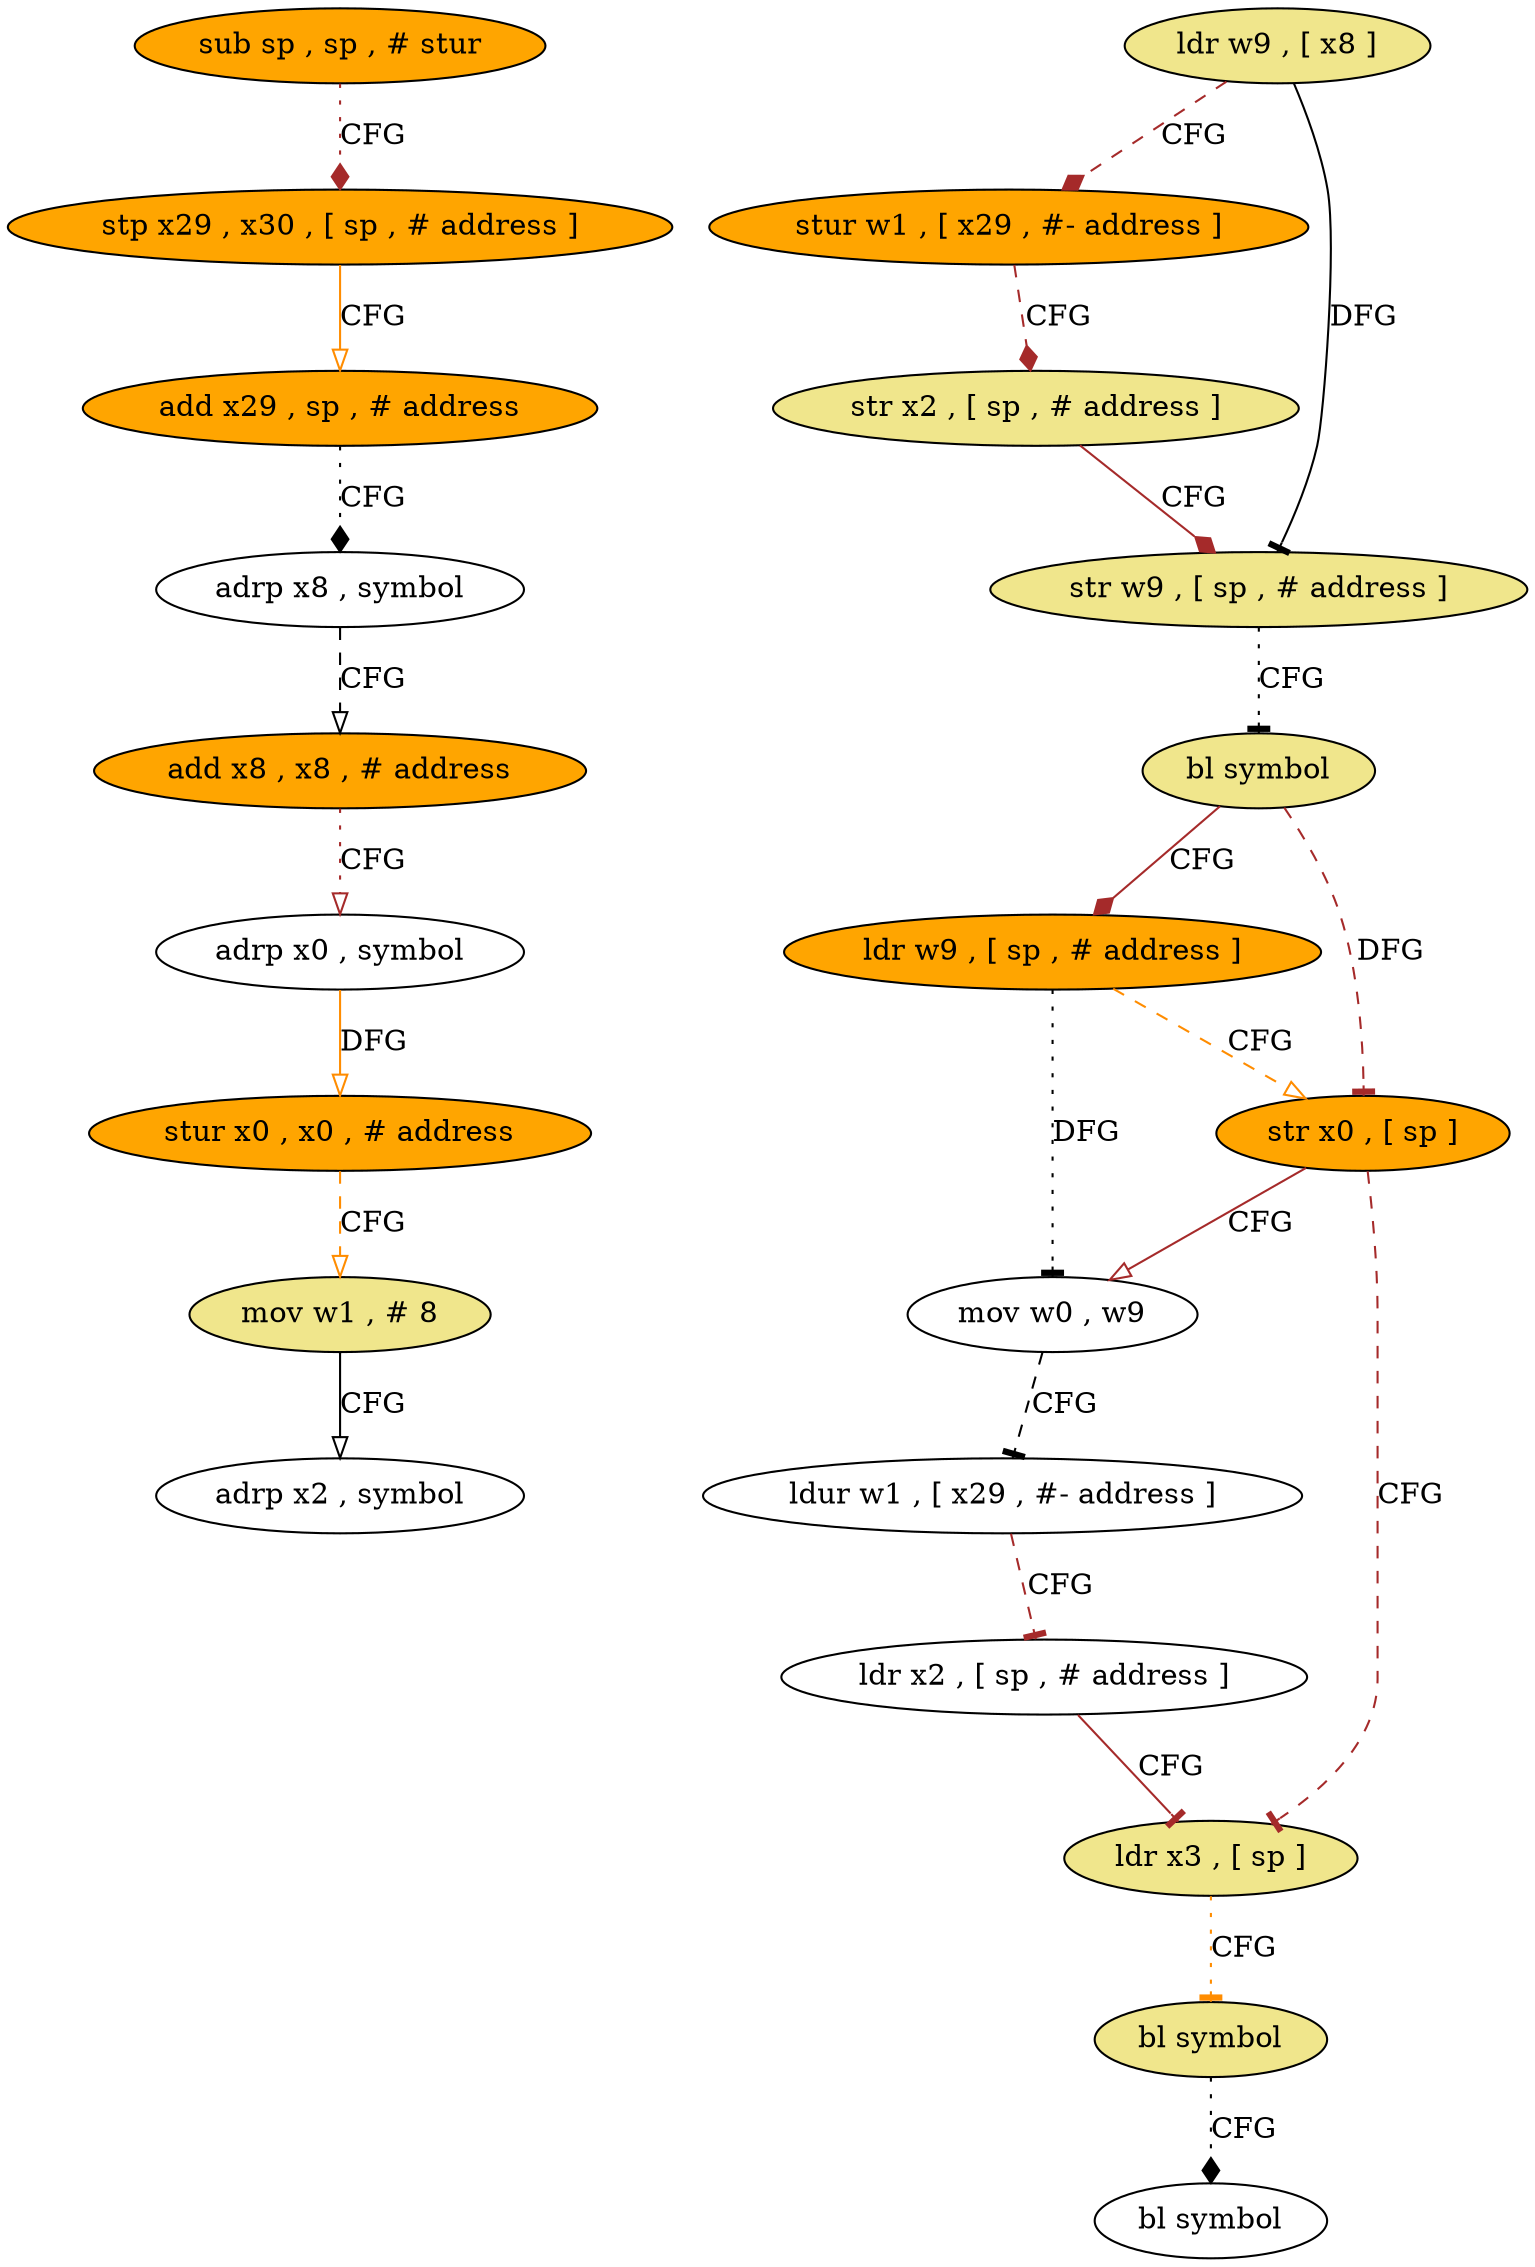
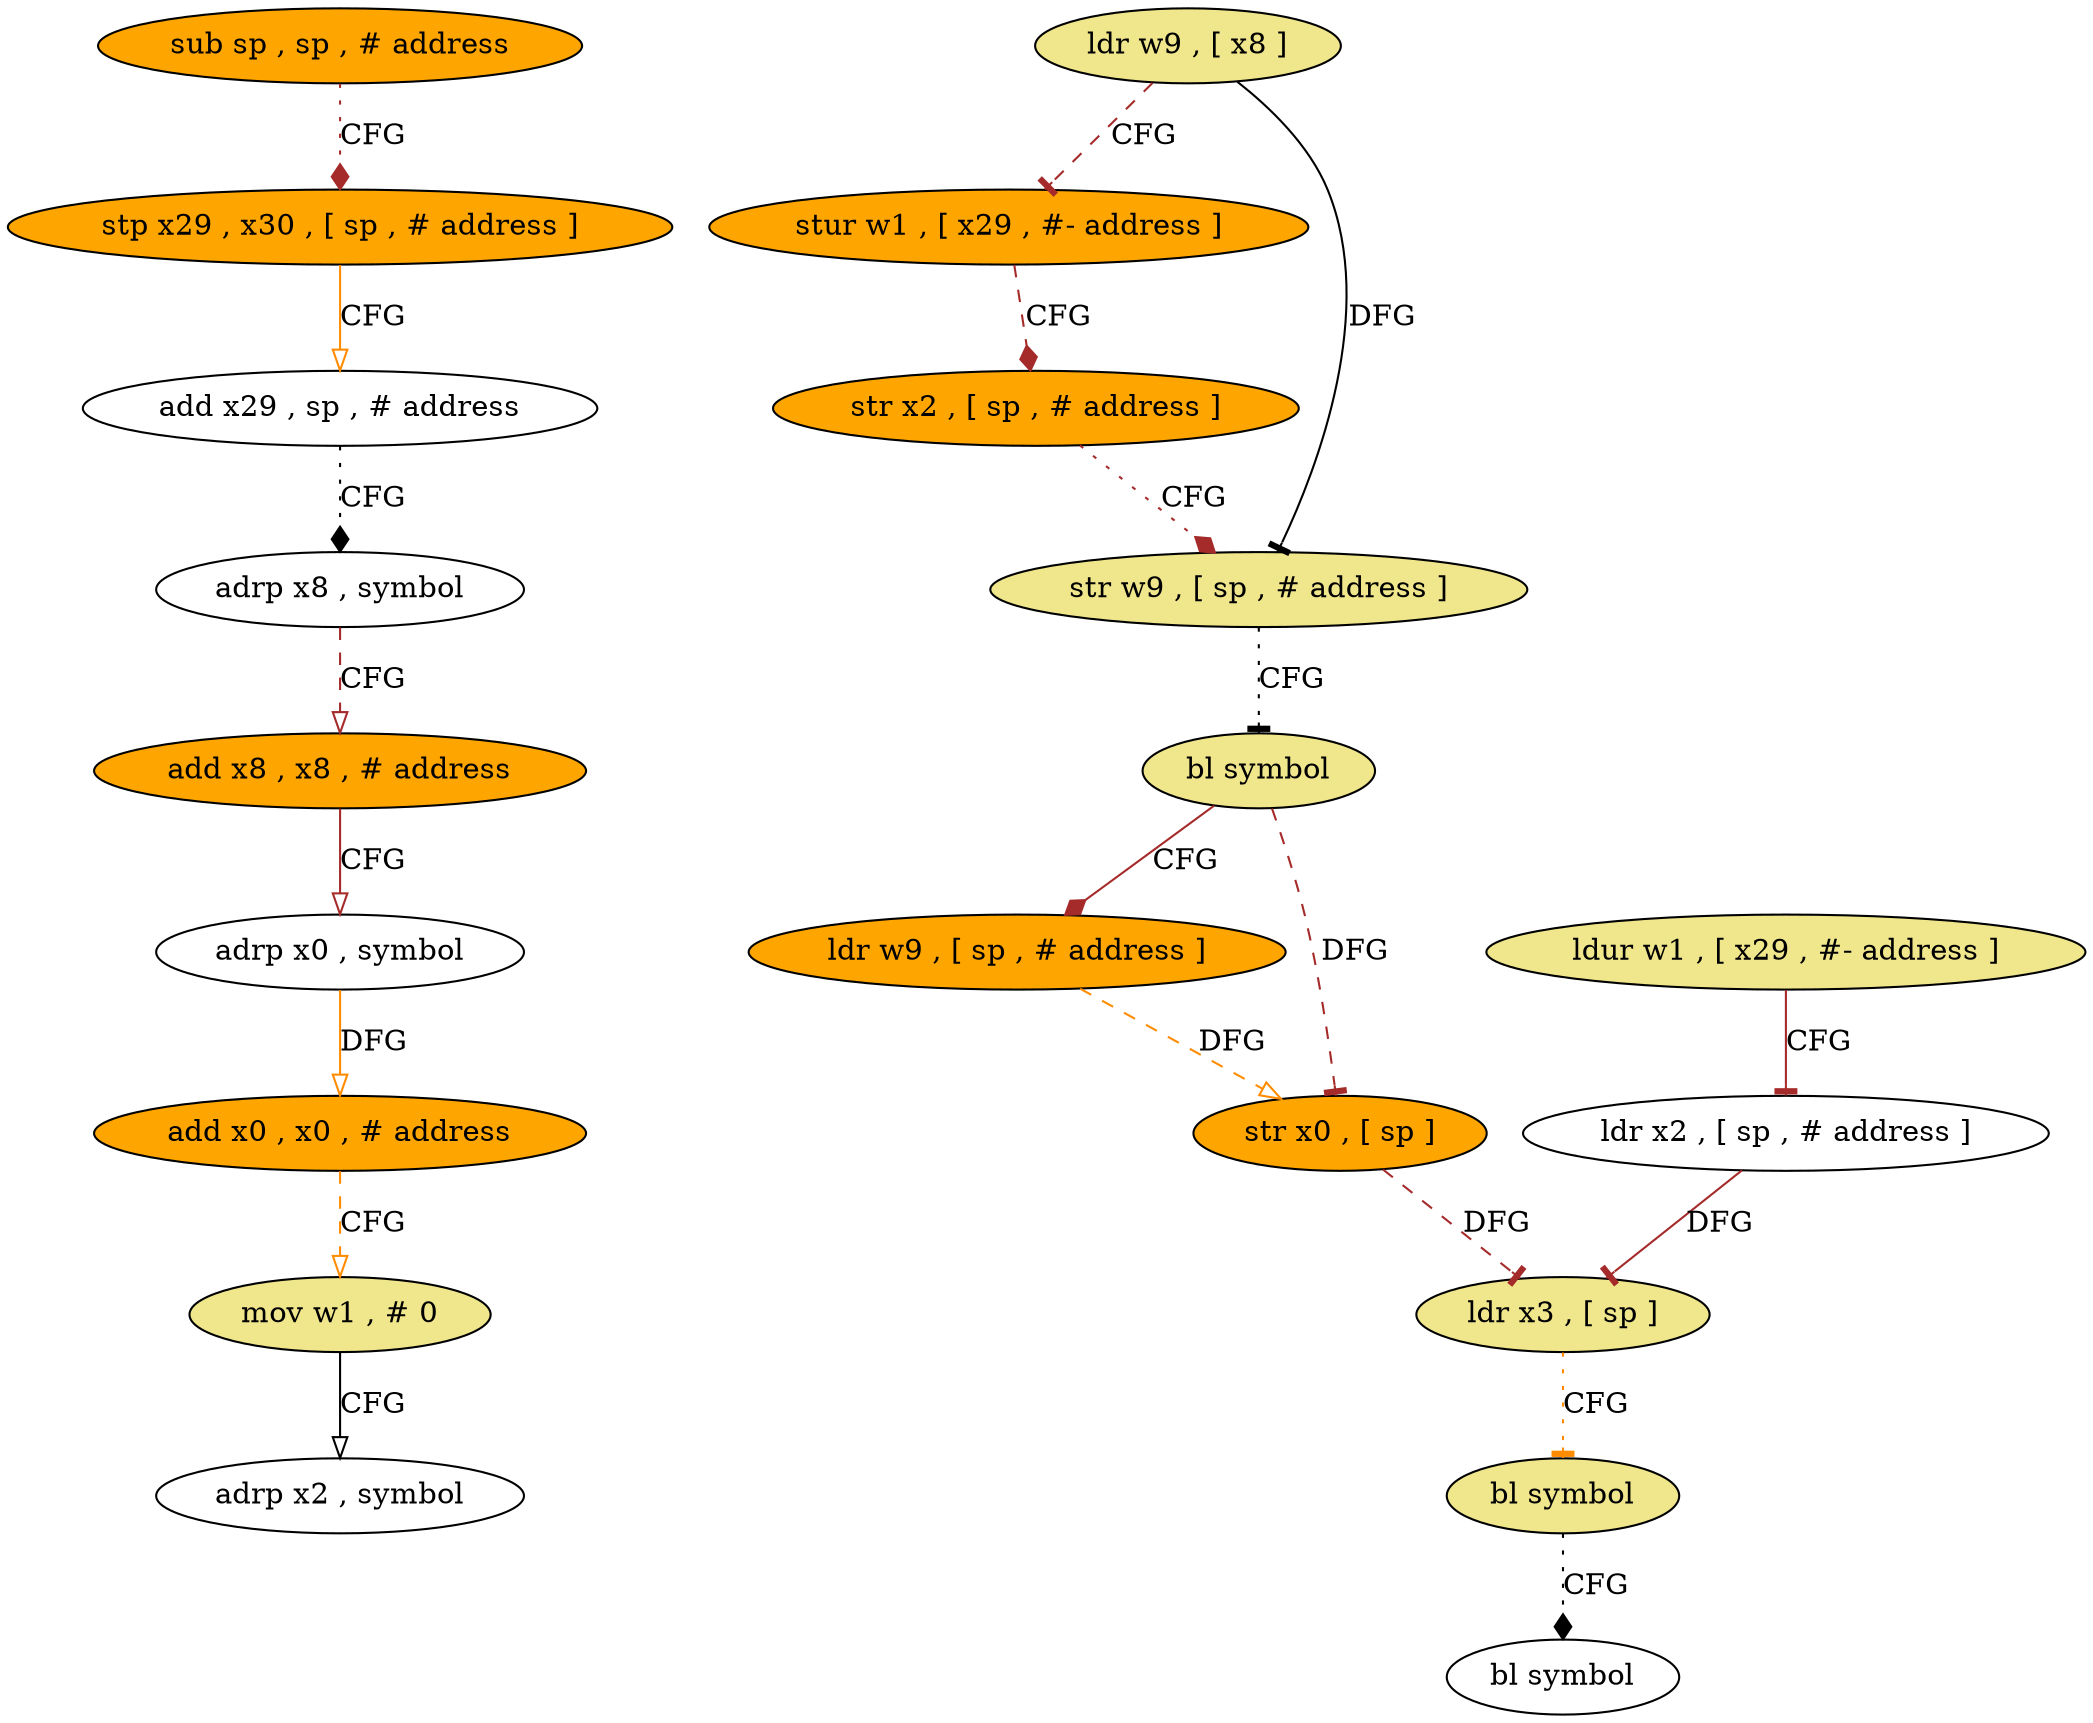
node "sub sp , sp , # stur": label "sub sp , sp , # stur" -> "sub sp , sp , # address"
edge "ldr w9 , [ x8 ]" -> "stur w1 , [ x29 , #- address ]": arrowhead diamond -> tee
node "add x29 , sp , # address": fillcolor orange -> white
node "str x2 , [ sp , # address ]": fillcolor khaki -> orange
edge "str x2 , [ sp , # address ]" -> "str w9 , [ sp , # address ]": style solid -> dotted
edge "adrp x8 , symbol" -> "add x8 , x8 , # address": color black -> brown
edge "add x8 , x8 , # address" -> "adrp x0 , symbol": style dotted -> solid
edge "ldr w9 , [ sp , # address ]" -> "str x0 , [ sp ]": label "CFG" -> "DFG"
node "stur x0 , x0 , # address": label "stur x0 , x0 , # address" -> "add x0 , x0 , # address"
node "mov w1 , # 8": label "mov w1 , # 8" -> "mov w1 , # 0"
node "mov w0 , w9": removed
node "ldur w1 , [ x29 , #- address ]": fillcolor white -> khaki
edge "str x0 , [ sp ]" -> "ldr x3 , [ sp ]": label "CFG" -> "DFG"
edge "ldur w1 , [ x29 , #- address ]" -> "ldr x2 , [ sp , # address ]": style dashed -> solid
edge "ldr x2 , [ sp , # address ]" -> "ldr x3 , [ sp ]": label "CFG" -> "DFG"
